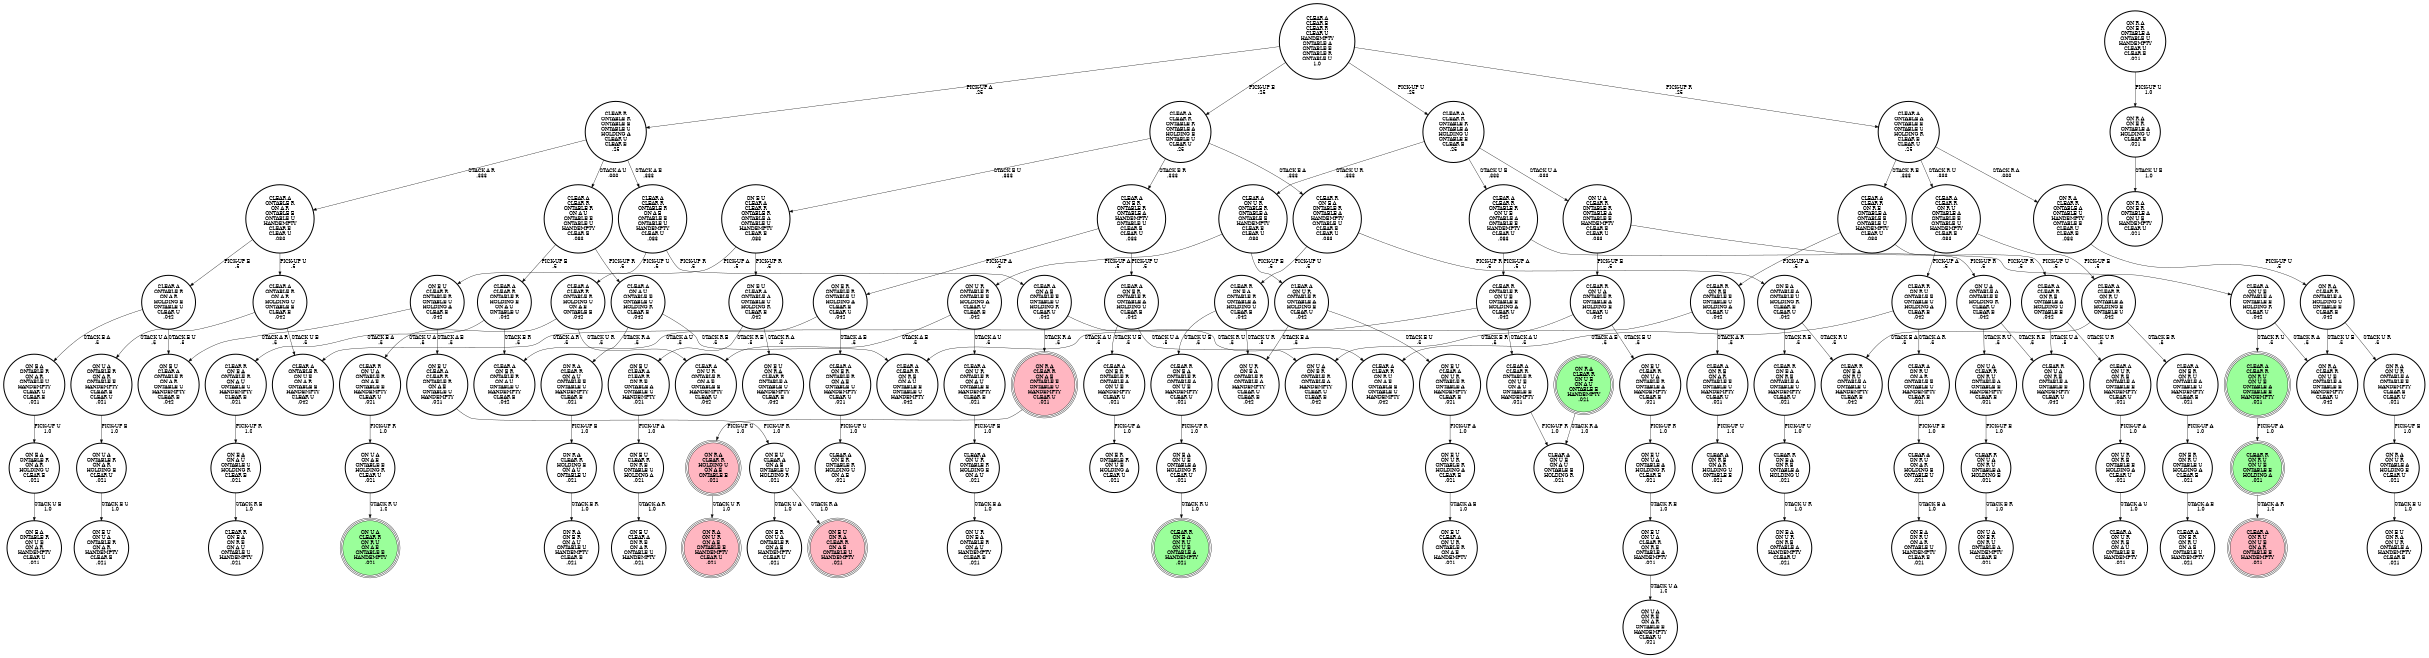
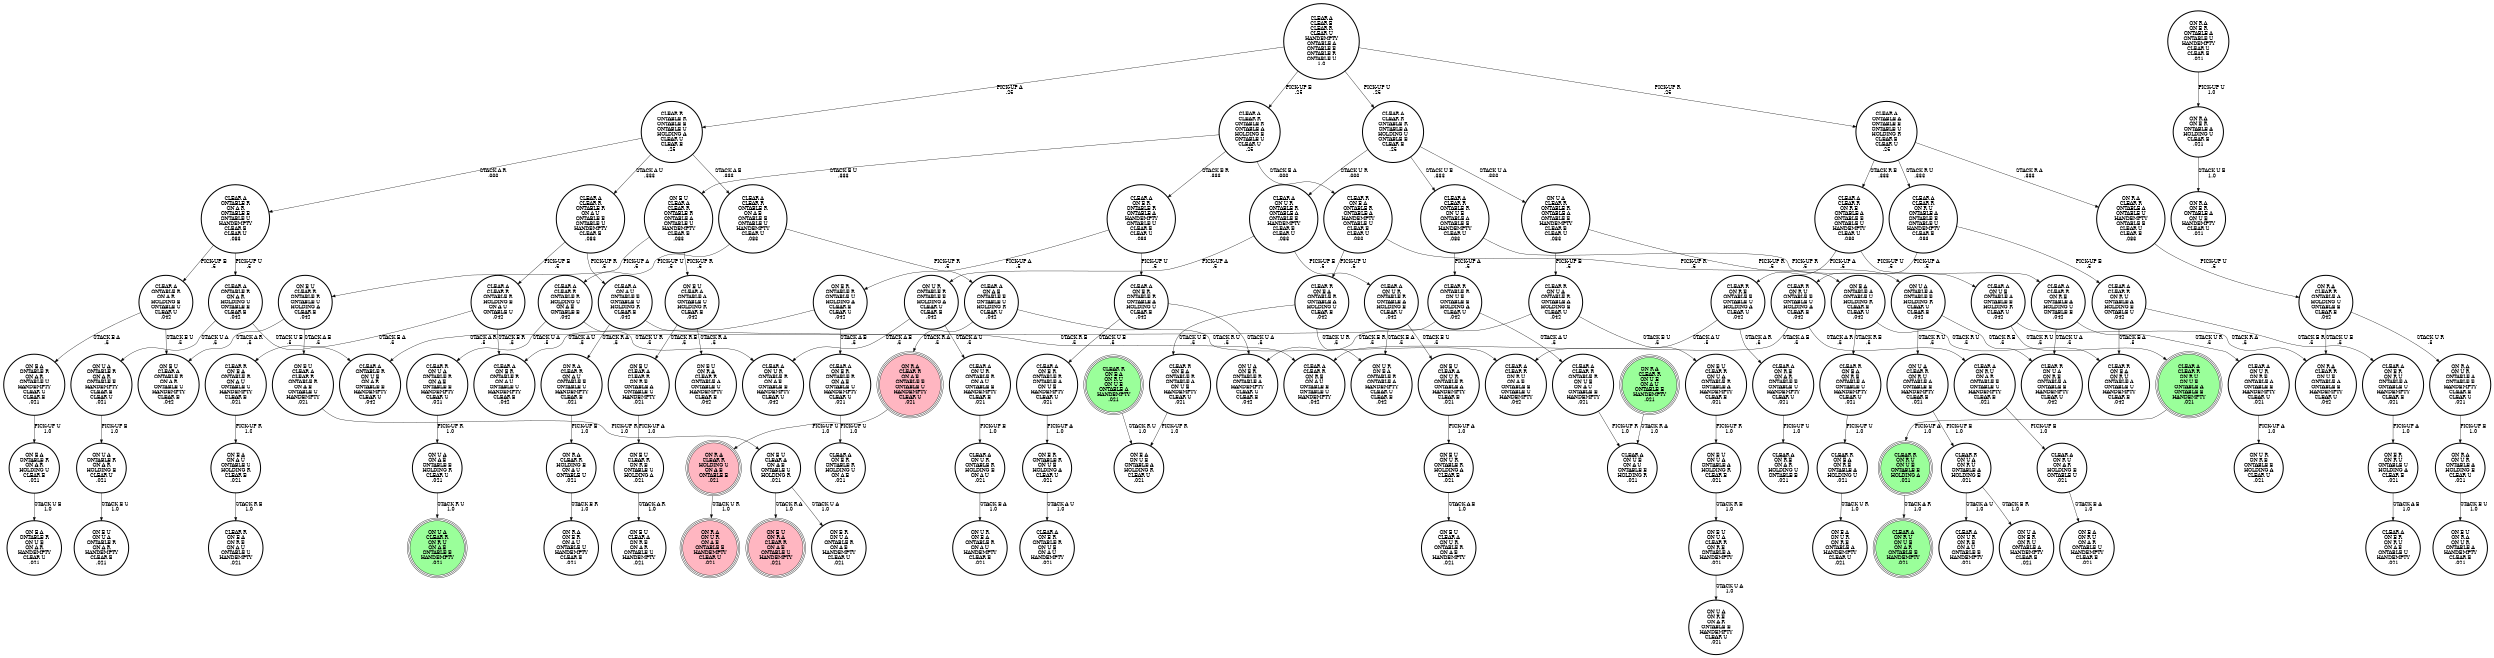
edge "ON E A ON U E ONTABLE A HOLDING R CLEAR U .021" -> "CLEAR R ON E A ON R U ON U E ONTABLE A HANDEMPTY .021": reversed
edge "ON U R ON R E ONTABLE E HOLDING A CLEAR U .021" -> "CLEAR A ON U R ON R E ON A U ONTABLE E HANDEMPTY .021": now "CLEAR R ON U A ON R U ONTABLE A HOLDING E .021" -> "CLEAR A ON U R ON R E ON A U ONTABLE E HANDEMPTY .021"
node "CLEAR A ON E R ONTABLE R ON U E ON A U HANDEMPTY .021": added
node "CLEAR A ON R U ON U E ON A R ONTABLE E HANDEMPTY .021": fillcolor lightpink -> palegreen1
